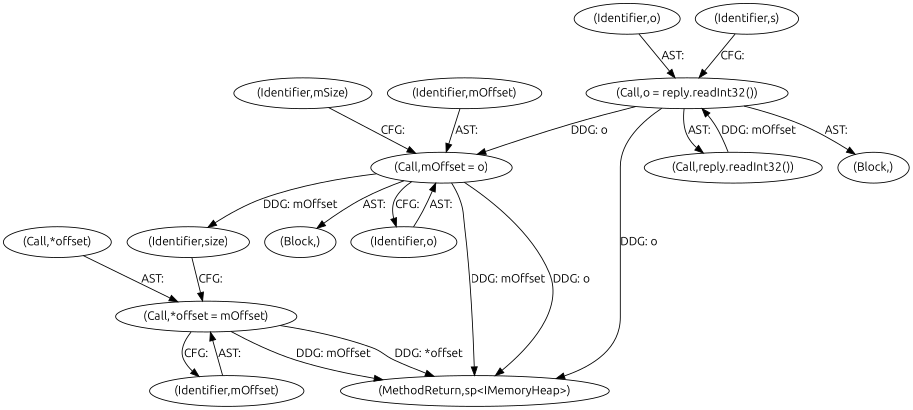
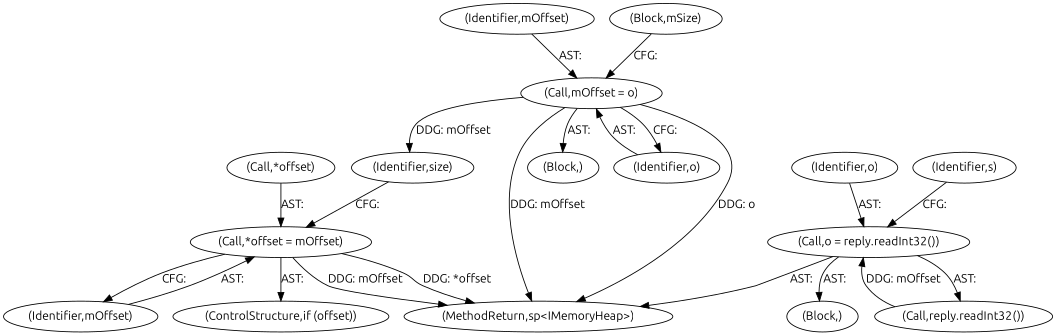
node "(Identifier,mSize)": label "(Identifier,mSize)" -> "(Block,mSize)"
edge "(Call,o = reply.readInt32())" -> "(Call,mOffset = o)": removed, label "DDG: o"
edge "(Call,o = reply.readInt32())" -> "(MethodReturn,sp<IMemoryHeap>)": label "DDG: o" -> "AST: "
node "(ControlStructure,if (offset))": added
